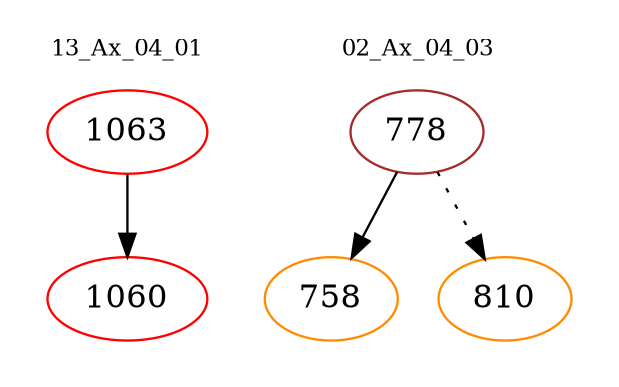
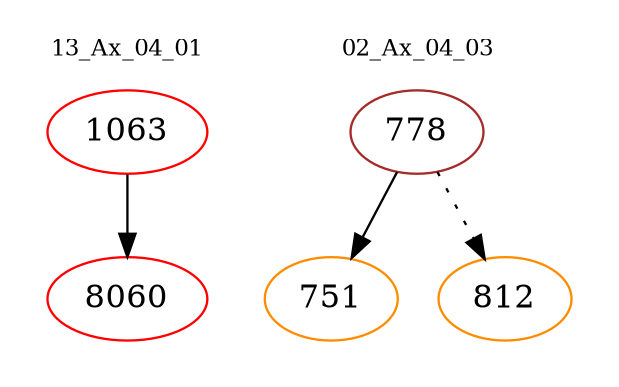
node "1060": label "1060" -> "8060"
node "758": label "758" -> "751"
node "810": label "810" -> "812"
